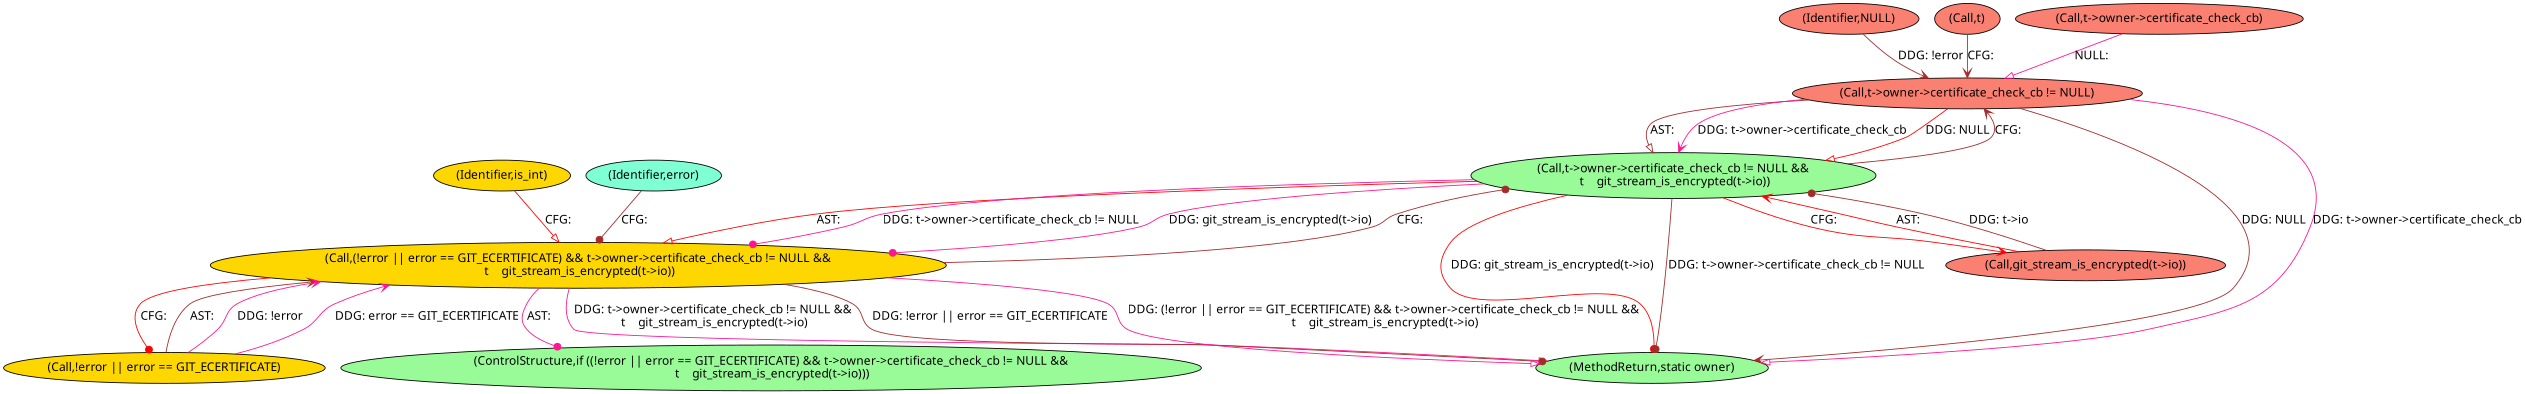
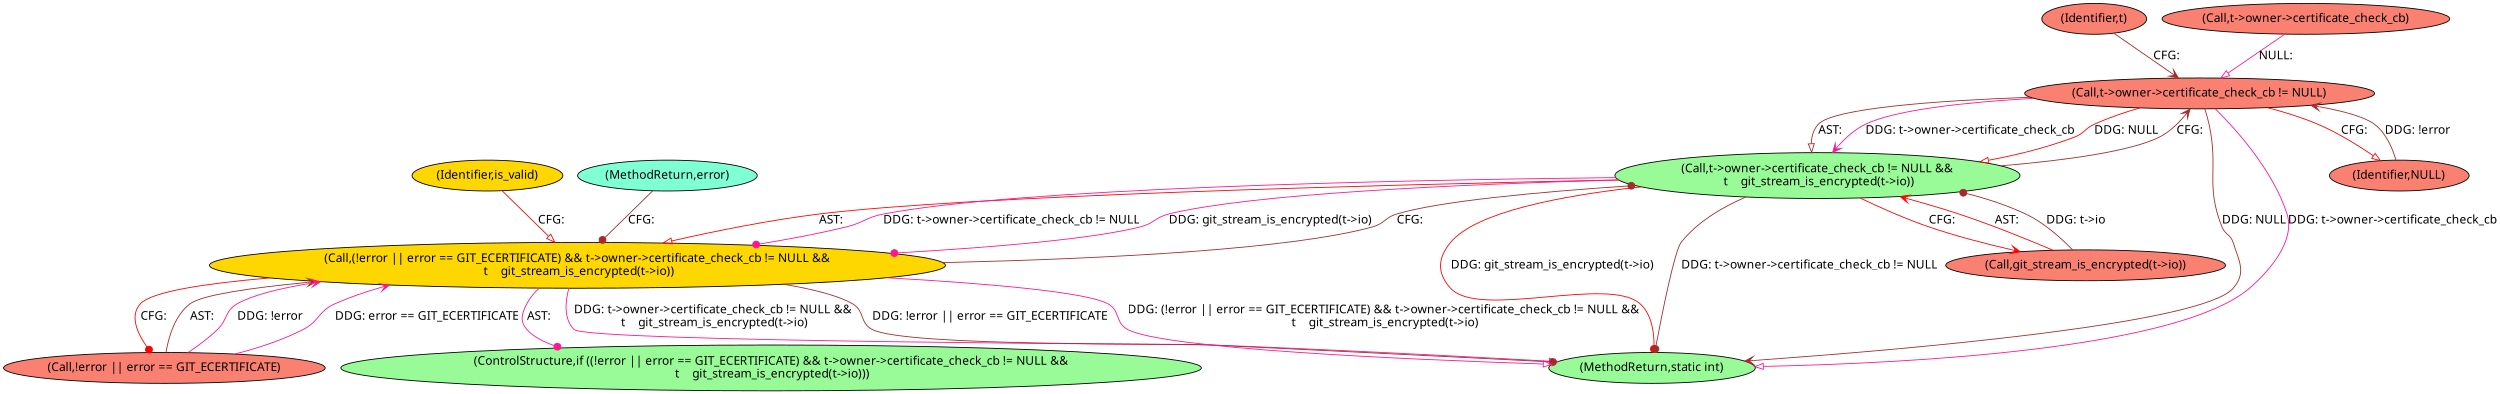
node "(Call,t)": label "(Call,t)" -> "(Identifier,t)"
edge "(Call,t->owner->certificate_check_cb != NULL)" -> "(Identifier,NULL)": added, label "CFG:"
node "(Identifier,is_int)": label "(Identifier,is_int)" -> "(Identifier,is_valid)"
node "(Identifier,error)": label "(Identifier,error)" -> "(MethodReturn,error)"
node "(Call,!error || error == GIT_ECERTIFICATE)": fillcolor gold -> salmon
node "(MethodReturn,static owner)": label "(MethodReturn,static owner)" -> "(MethodReturn,static int)"
